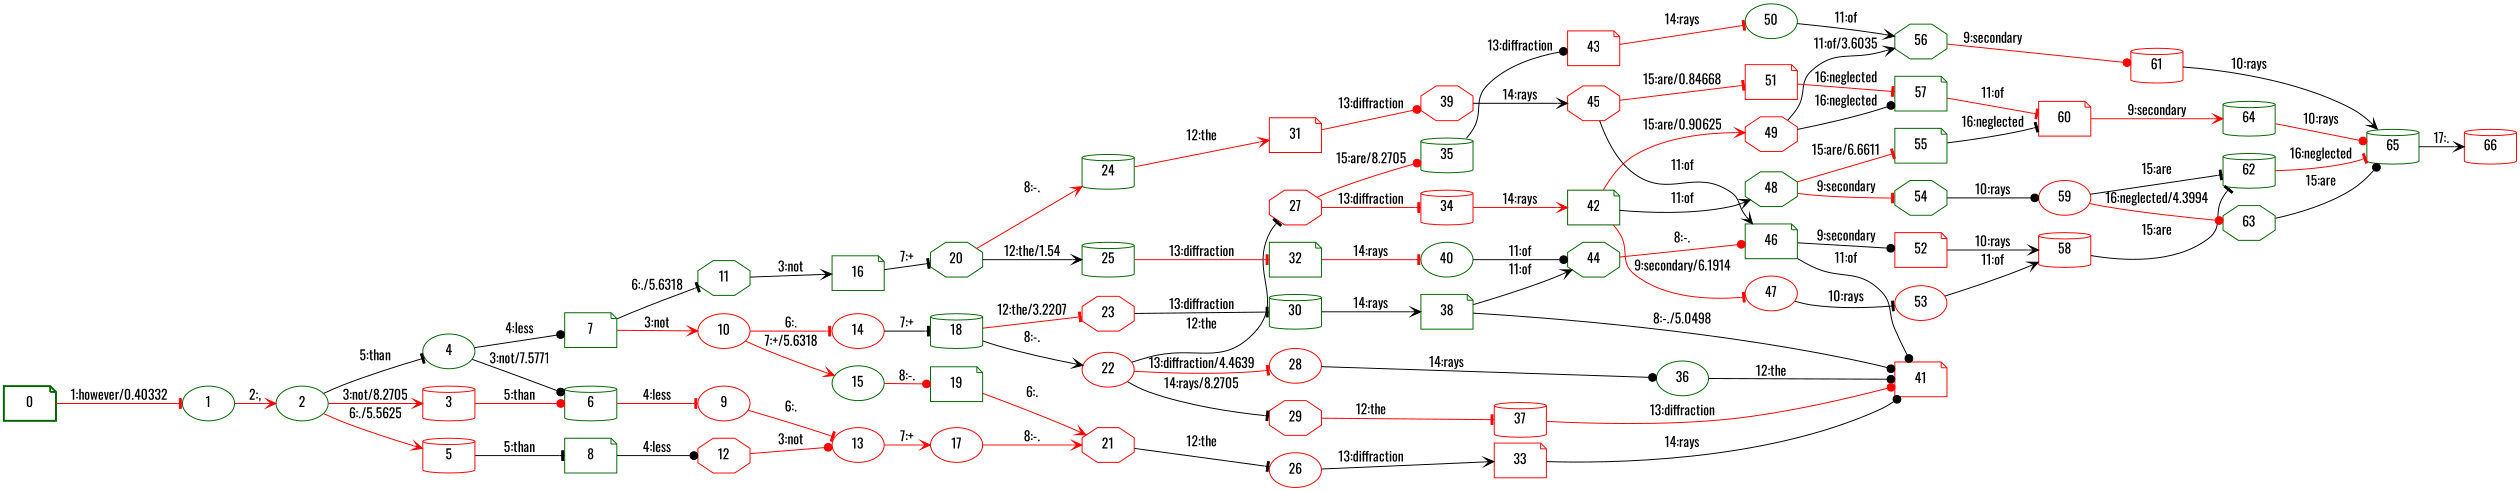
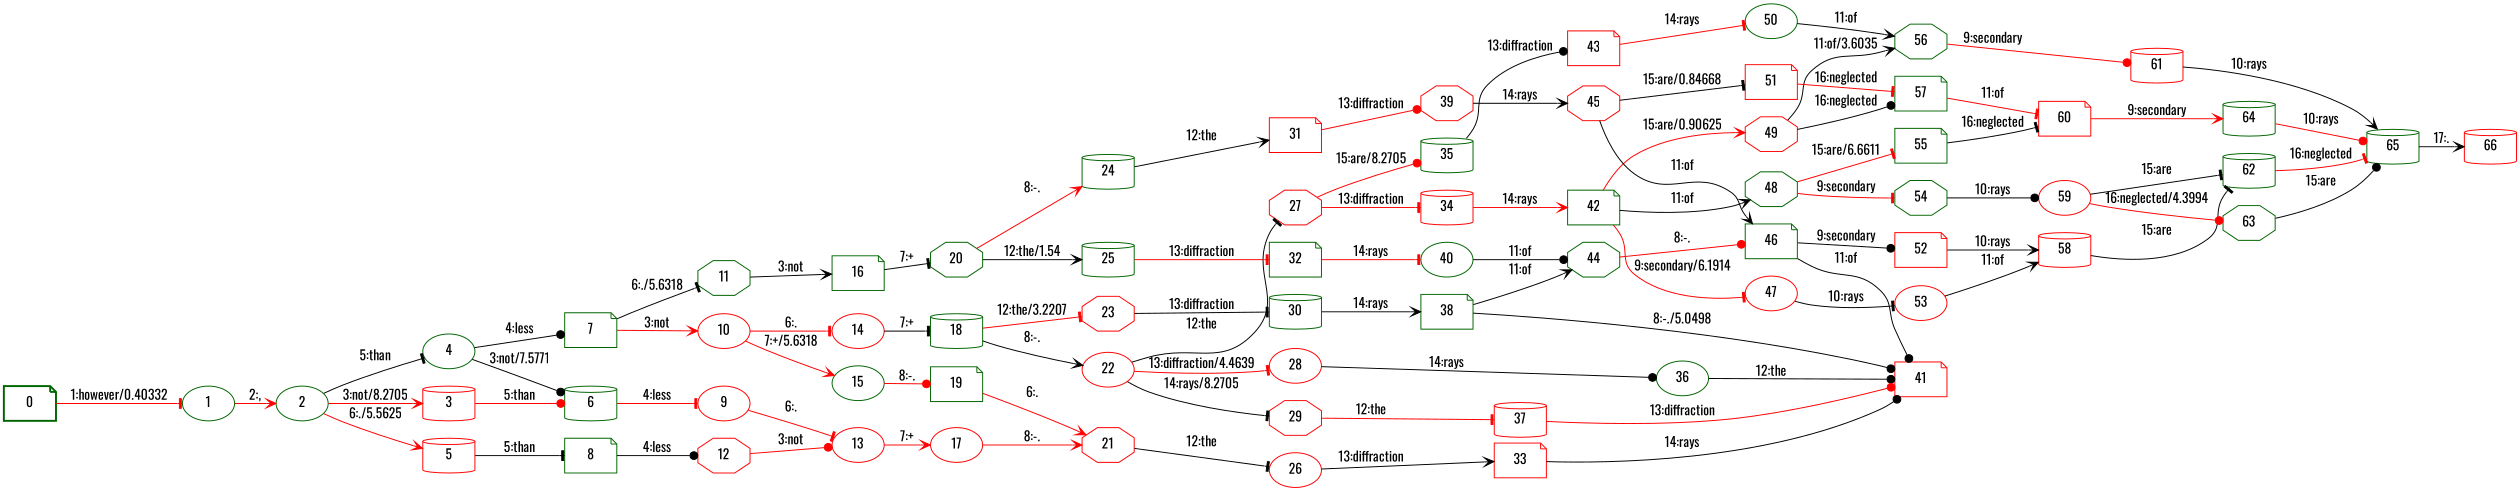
edge "45" -> "51": color red -> black
edge "24" -> "31": color red -> black
